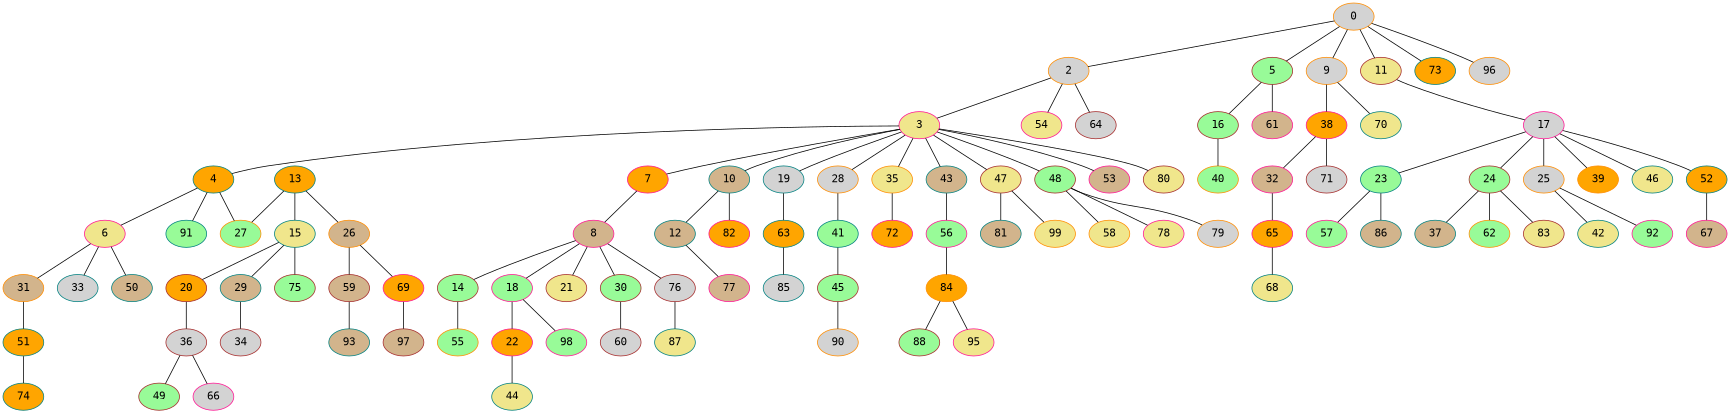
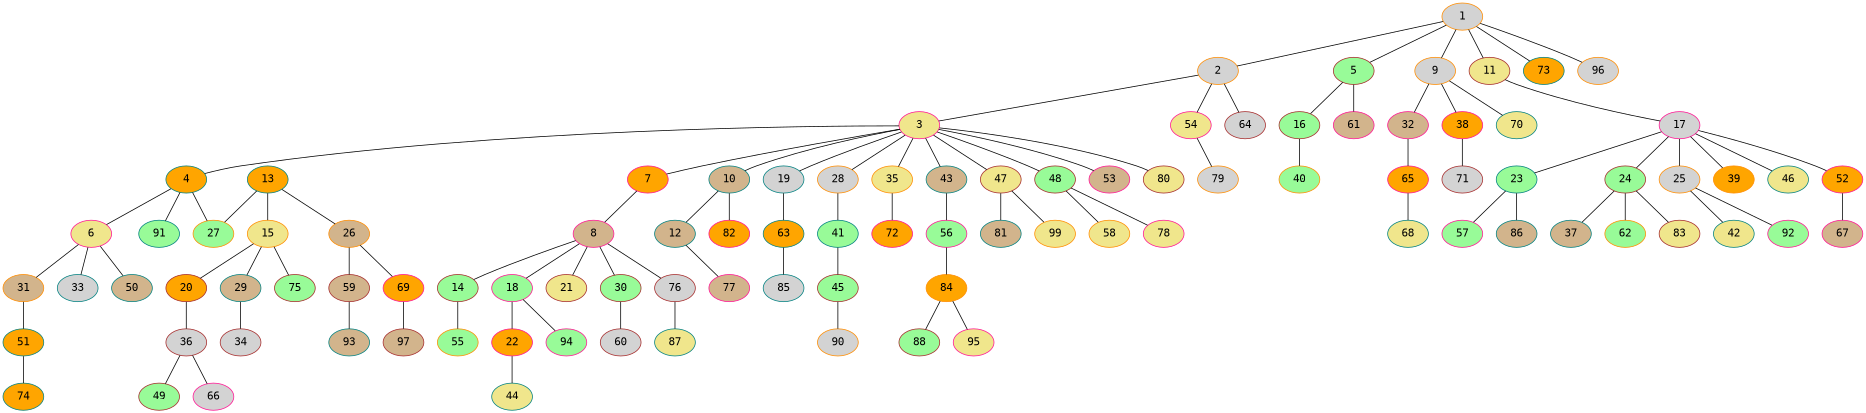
node "0": label "0" -> "1"
edge "38" -- "32": now "9" -- "32"
node "52": color teal -> deeppink
edge "48" -- "79": now "54" -- "79"
node "15": color teal -> darkorange
node "98": label "98" -> "94"
